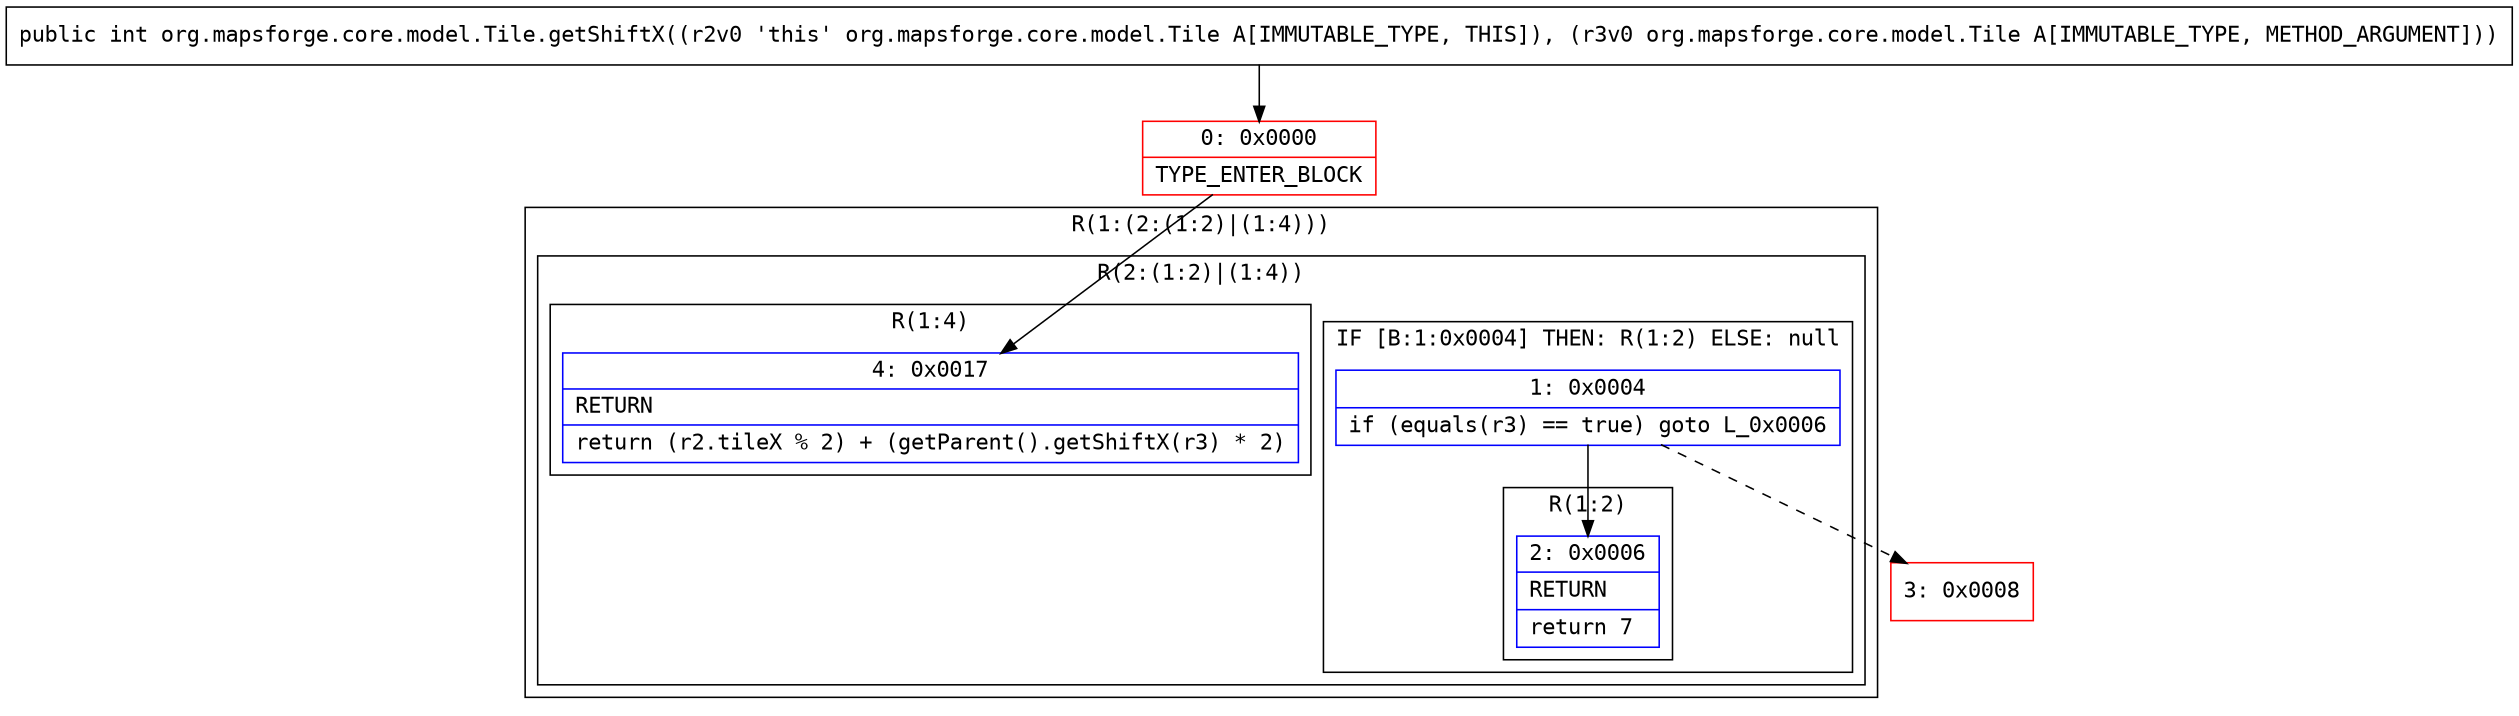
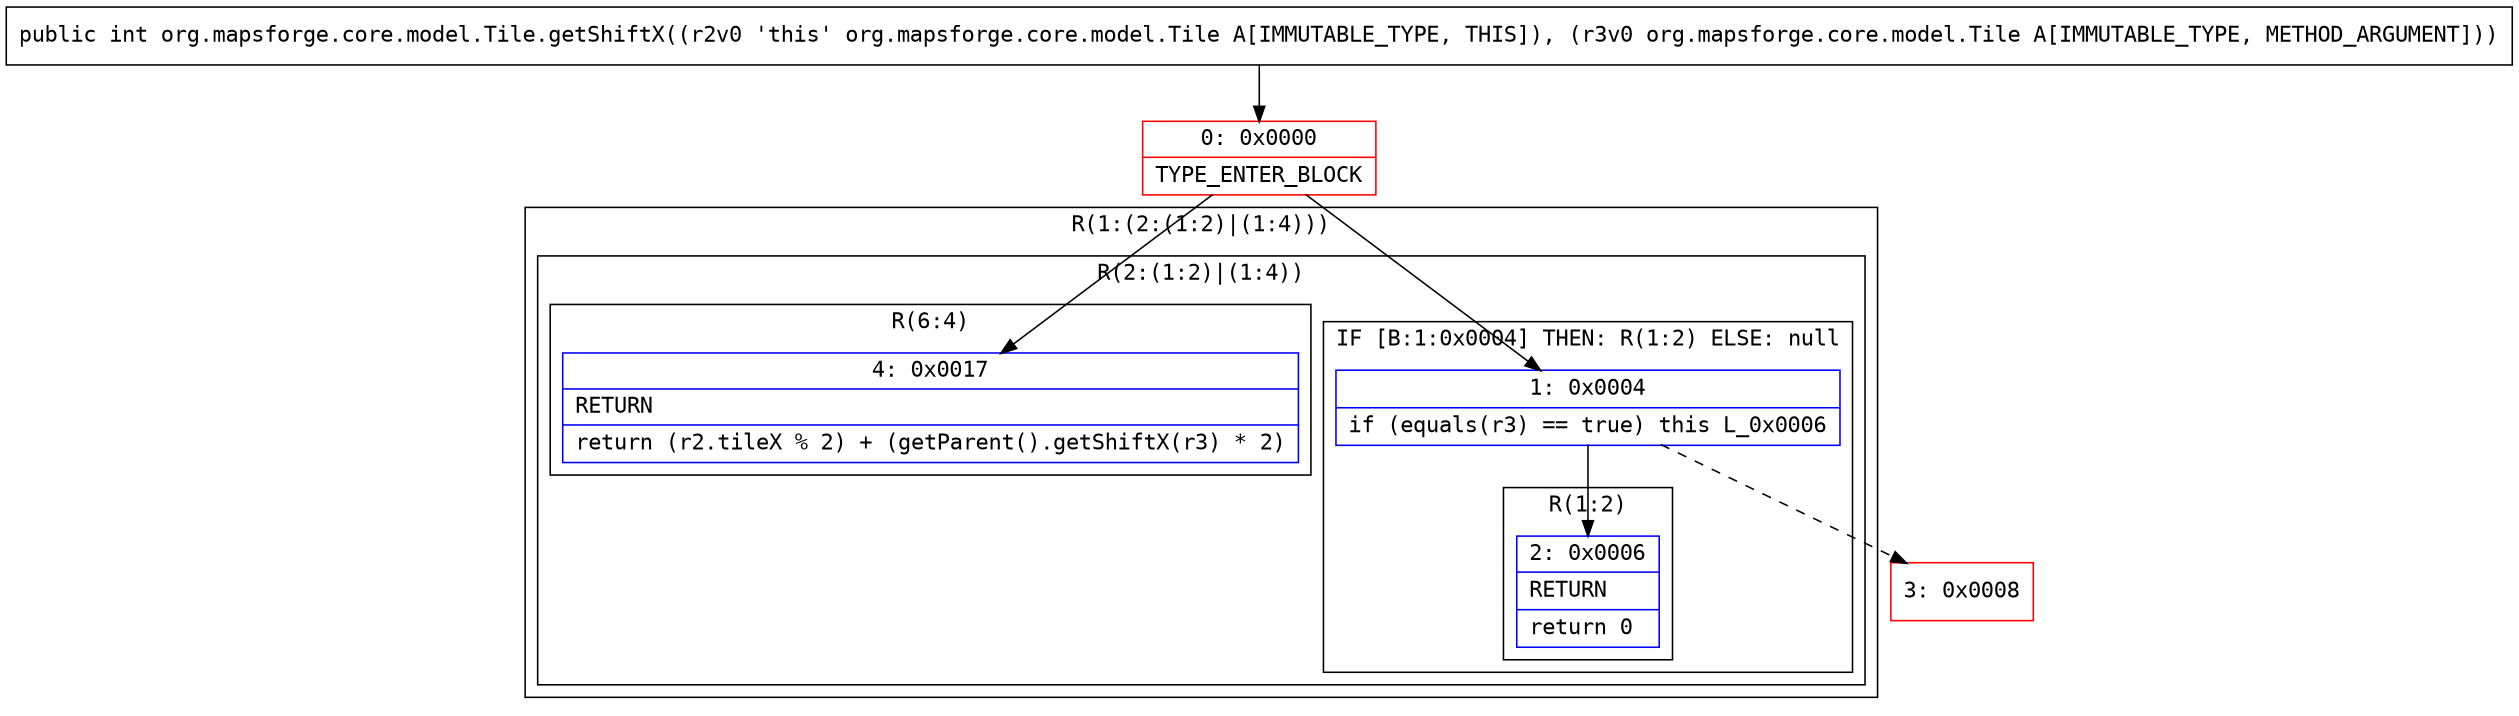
edge "0: 0x0000" -> "1: 0x0004": added
cluster "R(1:4)": label "R(1:4)" -> "R(6:4)"
node "1: 0x0004": text "if (equals(r3) == true) goto L_0x0006" -> "if (equals(r3) == true) this L_0x0006"
node "2: 0x0006": text "return 7" -> "return 0"
